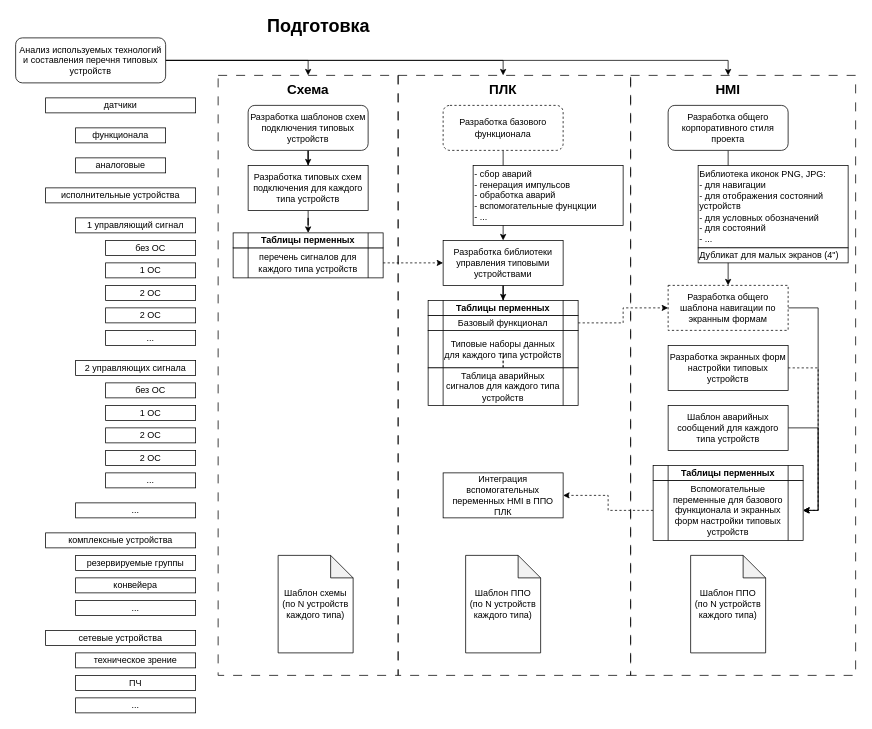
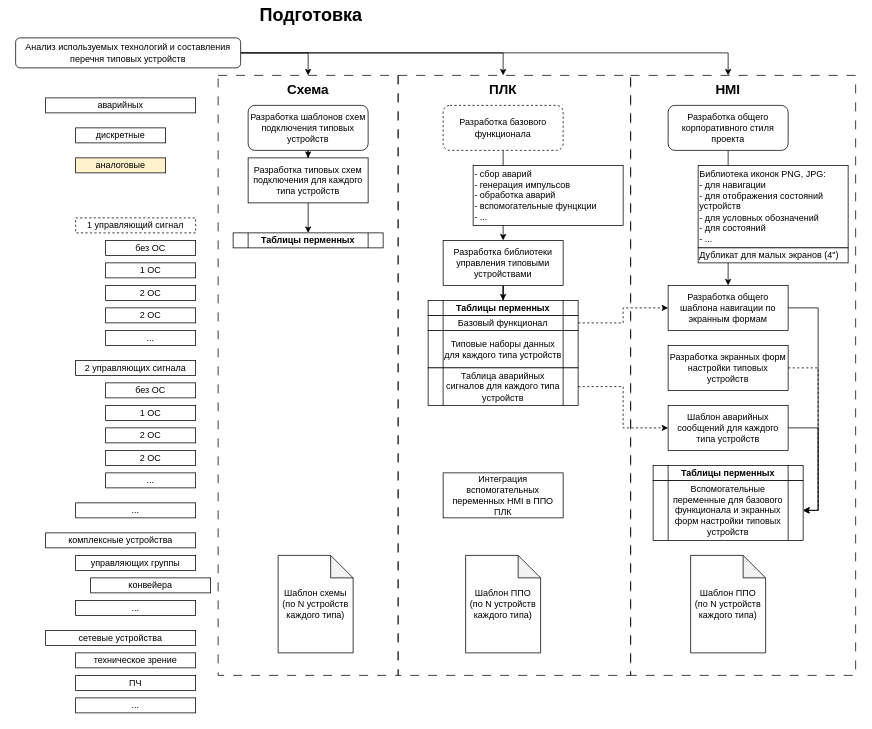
node "Подготовка": moved (318, 27) -> (311, 15)
node "Анализ используемых технологий и составления перечня типовых устройств": size 150x45 -> 225x30
node "датчики": label "датчики" -> "аварийных"
node "функционала": label "функционала" -> "дискретные"
node "аналоговые": fillcolor #ffffff -> #fff2cc
node "Разработка типовых схем подключения для каждого типа устройств": moved (308, 188) -> (308, 180)
node "исполнительные устройства": removed
node "1 управляющий сигнал": style solid -> dashed
node "перечень сигналов для каждого типа устройств": removed
edge "перечень сигналов для каждого типа устройств" -> "Разработка библиотеки управления типовыми устройствами": removed
node "Разработка общего шаблона навигации по экранным формам": style dashed -> solid
edge "Таблица аварийных сигналов для каждого типа устройств" -> "Типовые наборы данных для каждого типа устройств": now "Таблица аварийных сигналов для каждого типа устройств" -> "Шаблон аварийных сообщений для каждого типа устройств"
edge "Вспомогательные переменные для базового функционала и экранных форм настройки типовых устройств" -> "Интеграция вспомогательных переменных HMI в ППО ПЛК": removed
node "резервируемые группы": label "резервируемые группы" -> "управляющих группы"
node "конвейера": moved (135, 585) -> (150, 585)
